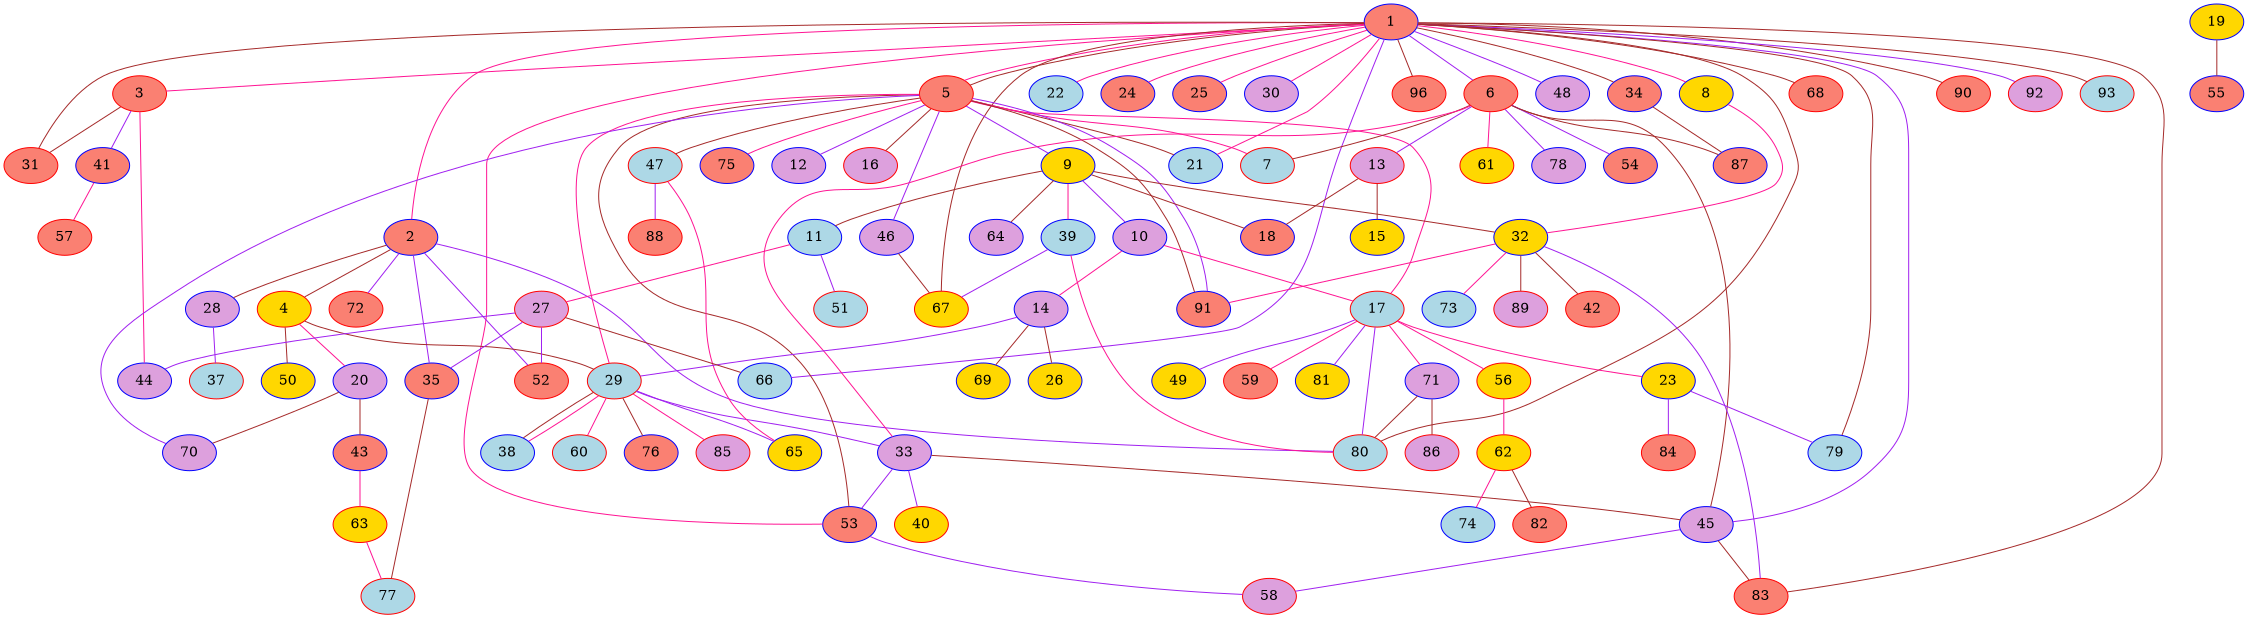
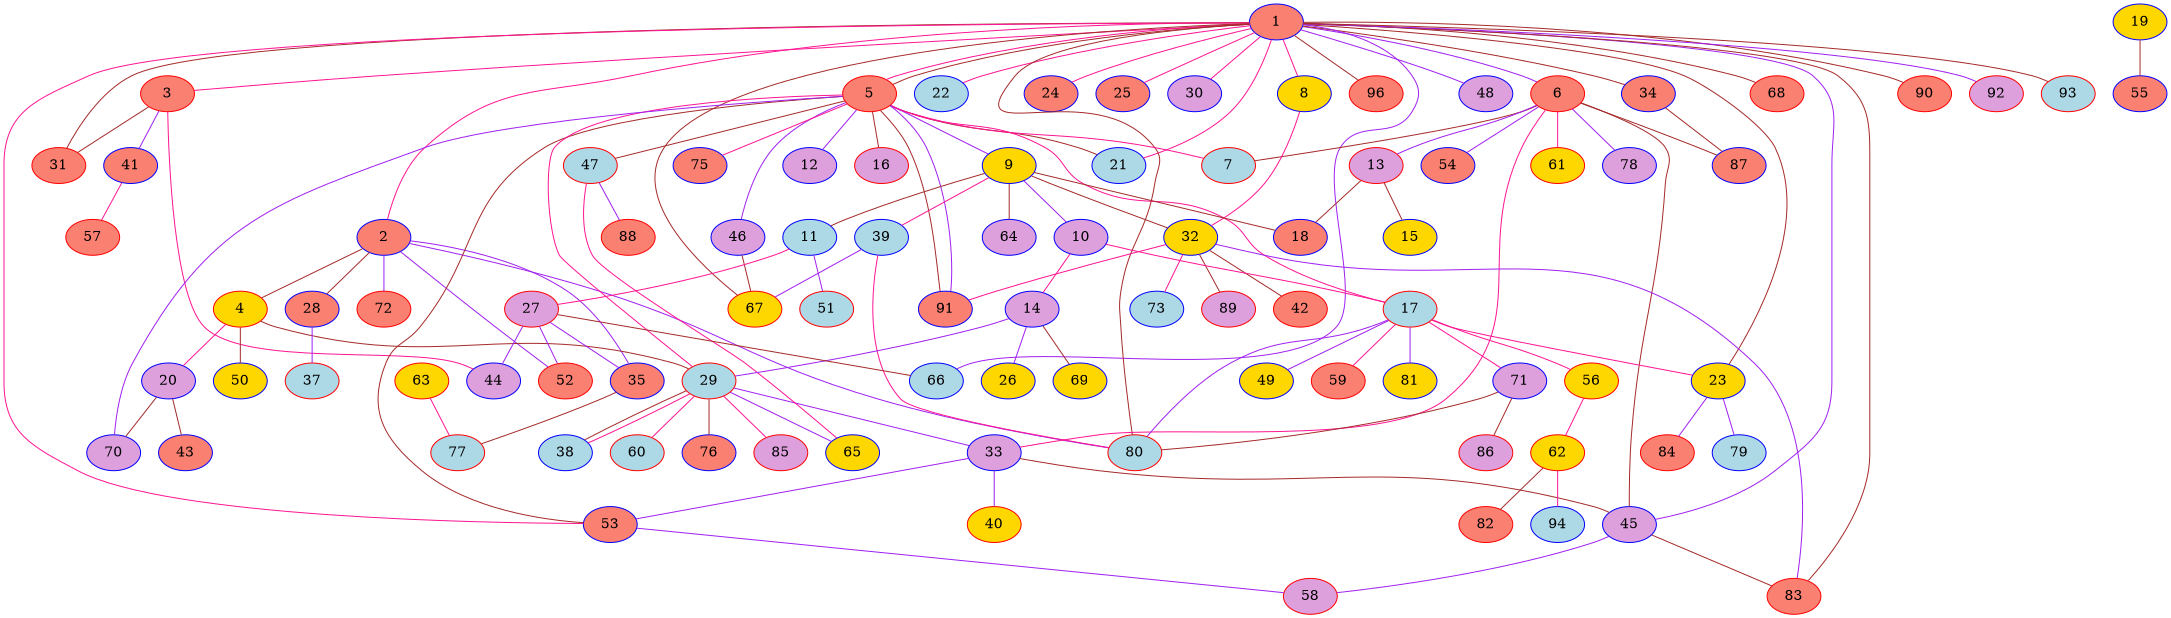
edge "1" -- "79": now "1" -- "23"
node "28": fillcolor plum -> salmon
edge "14" -- "26": color brown -> purple
edge "43" -- "63": removed
node "74": label "74" -> "94"
